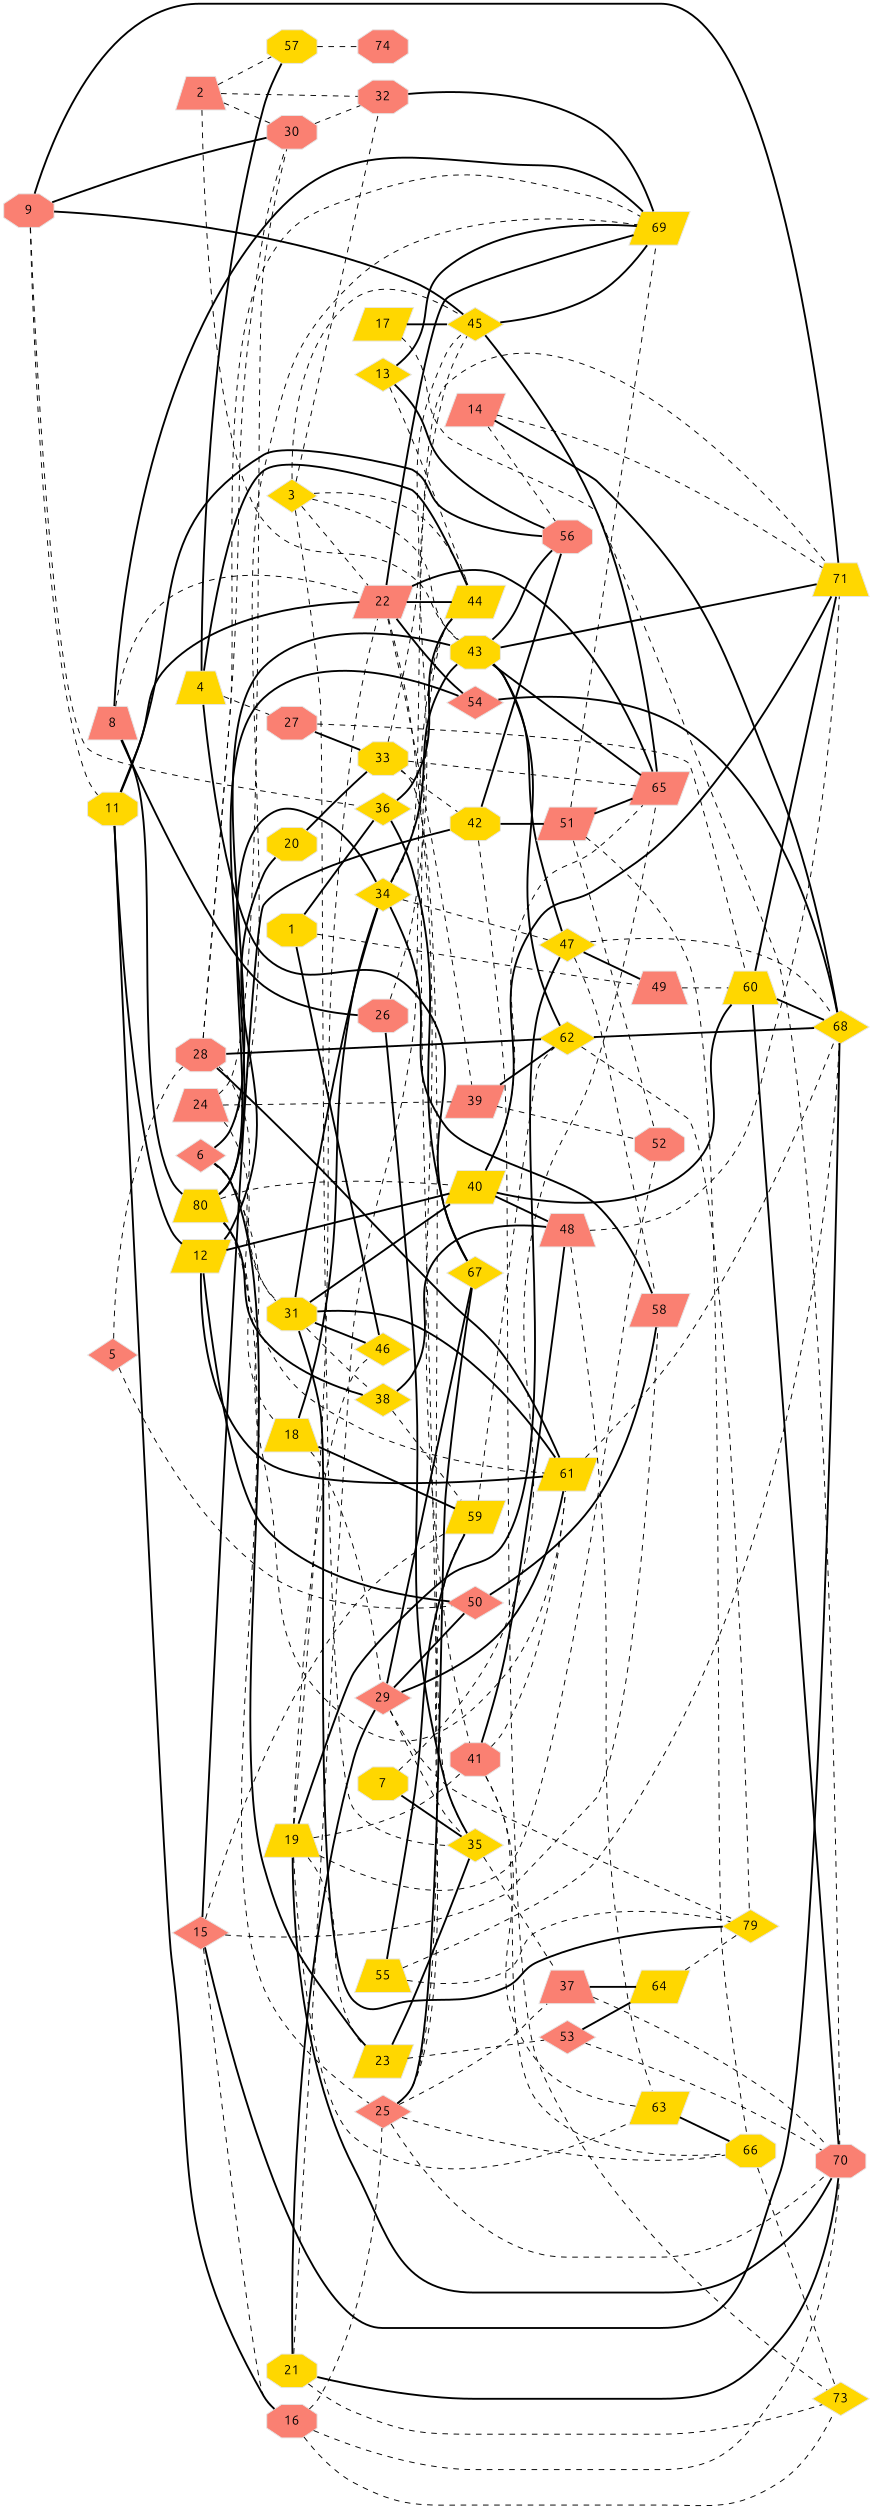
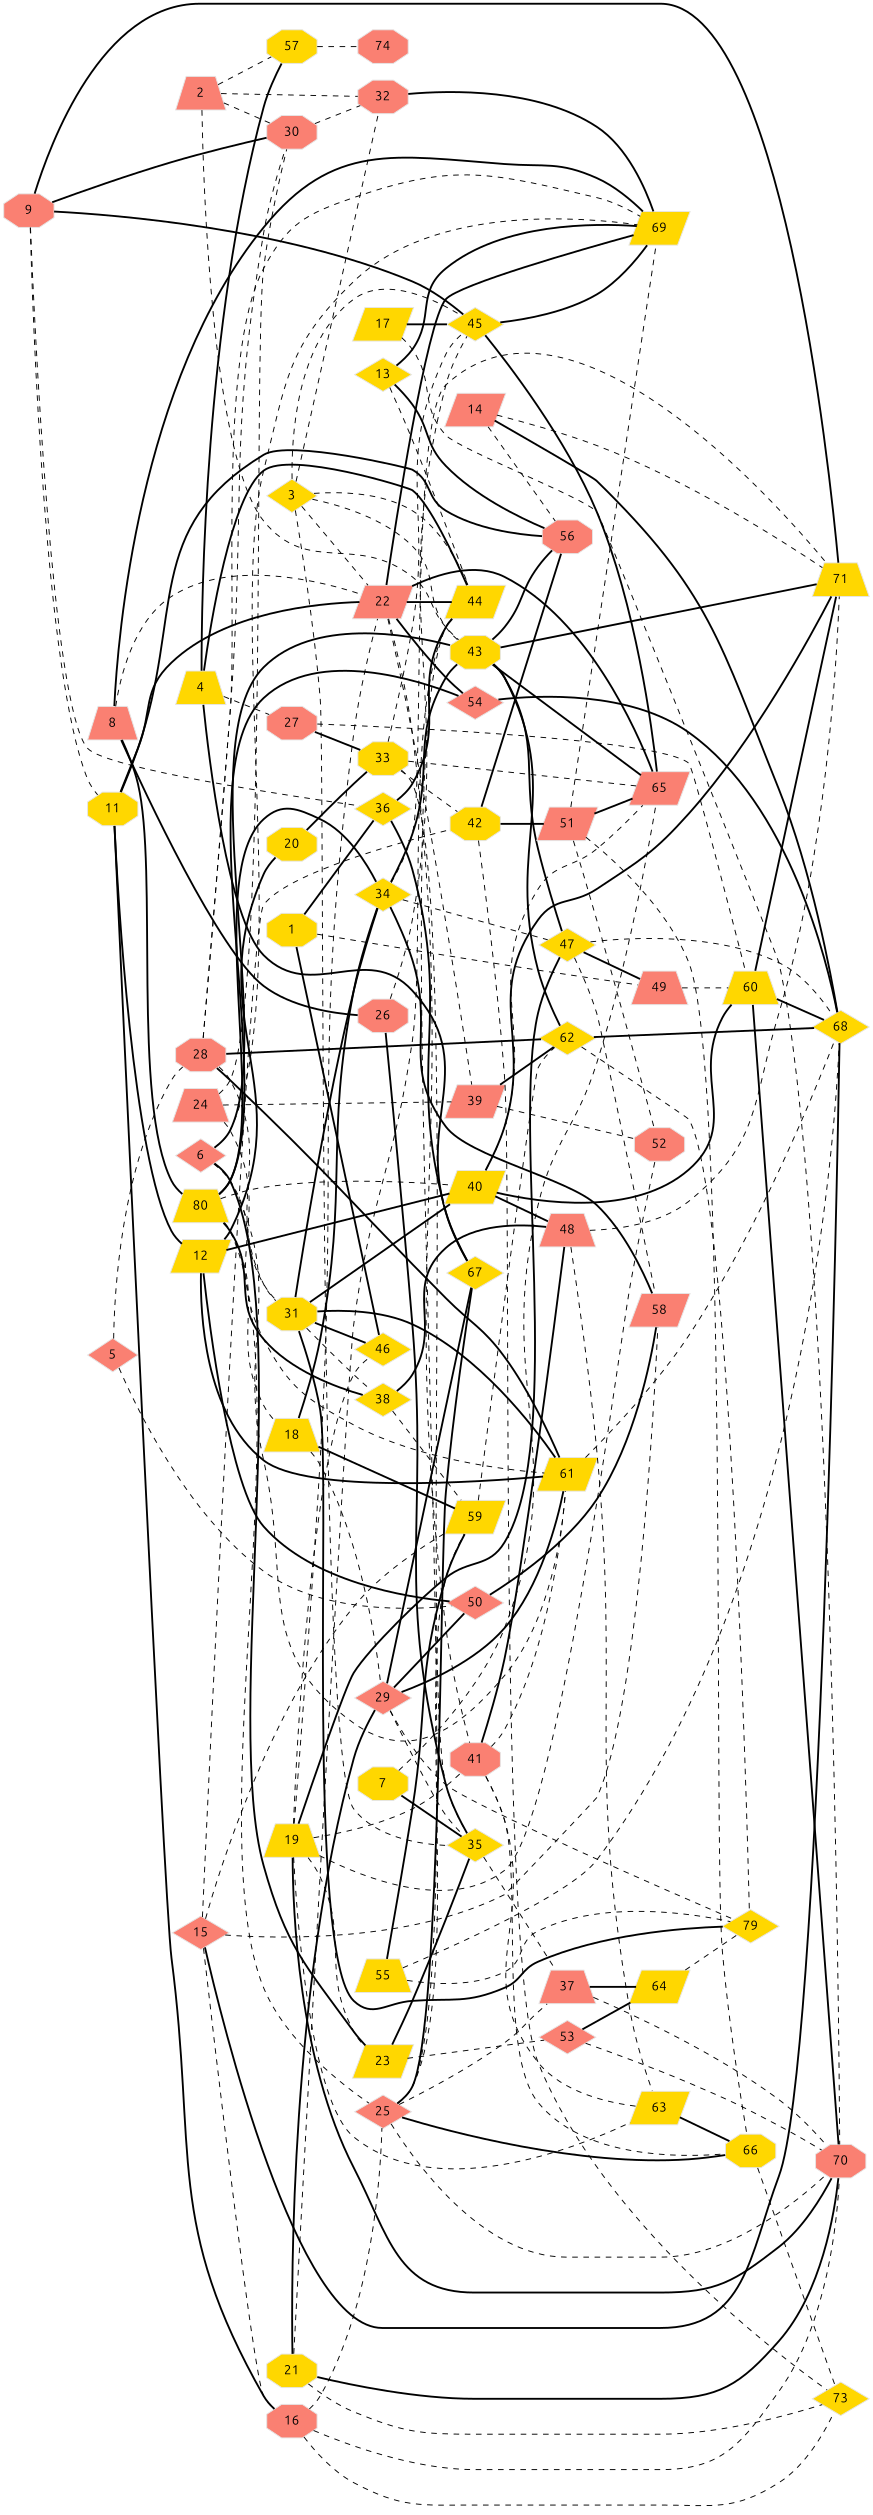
edge "42" -- "15": style bold -> dashed
edge "25" -- "66": style dashed -> bold
